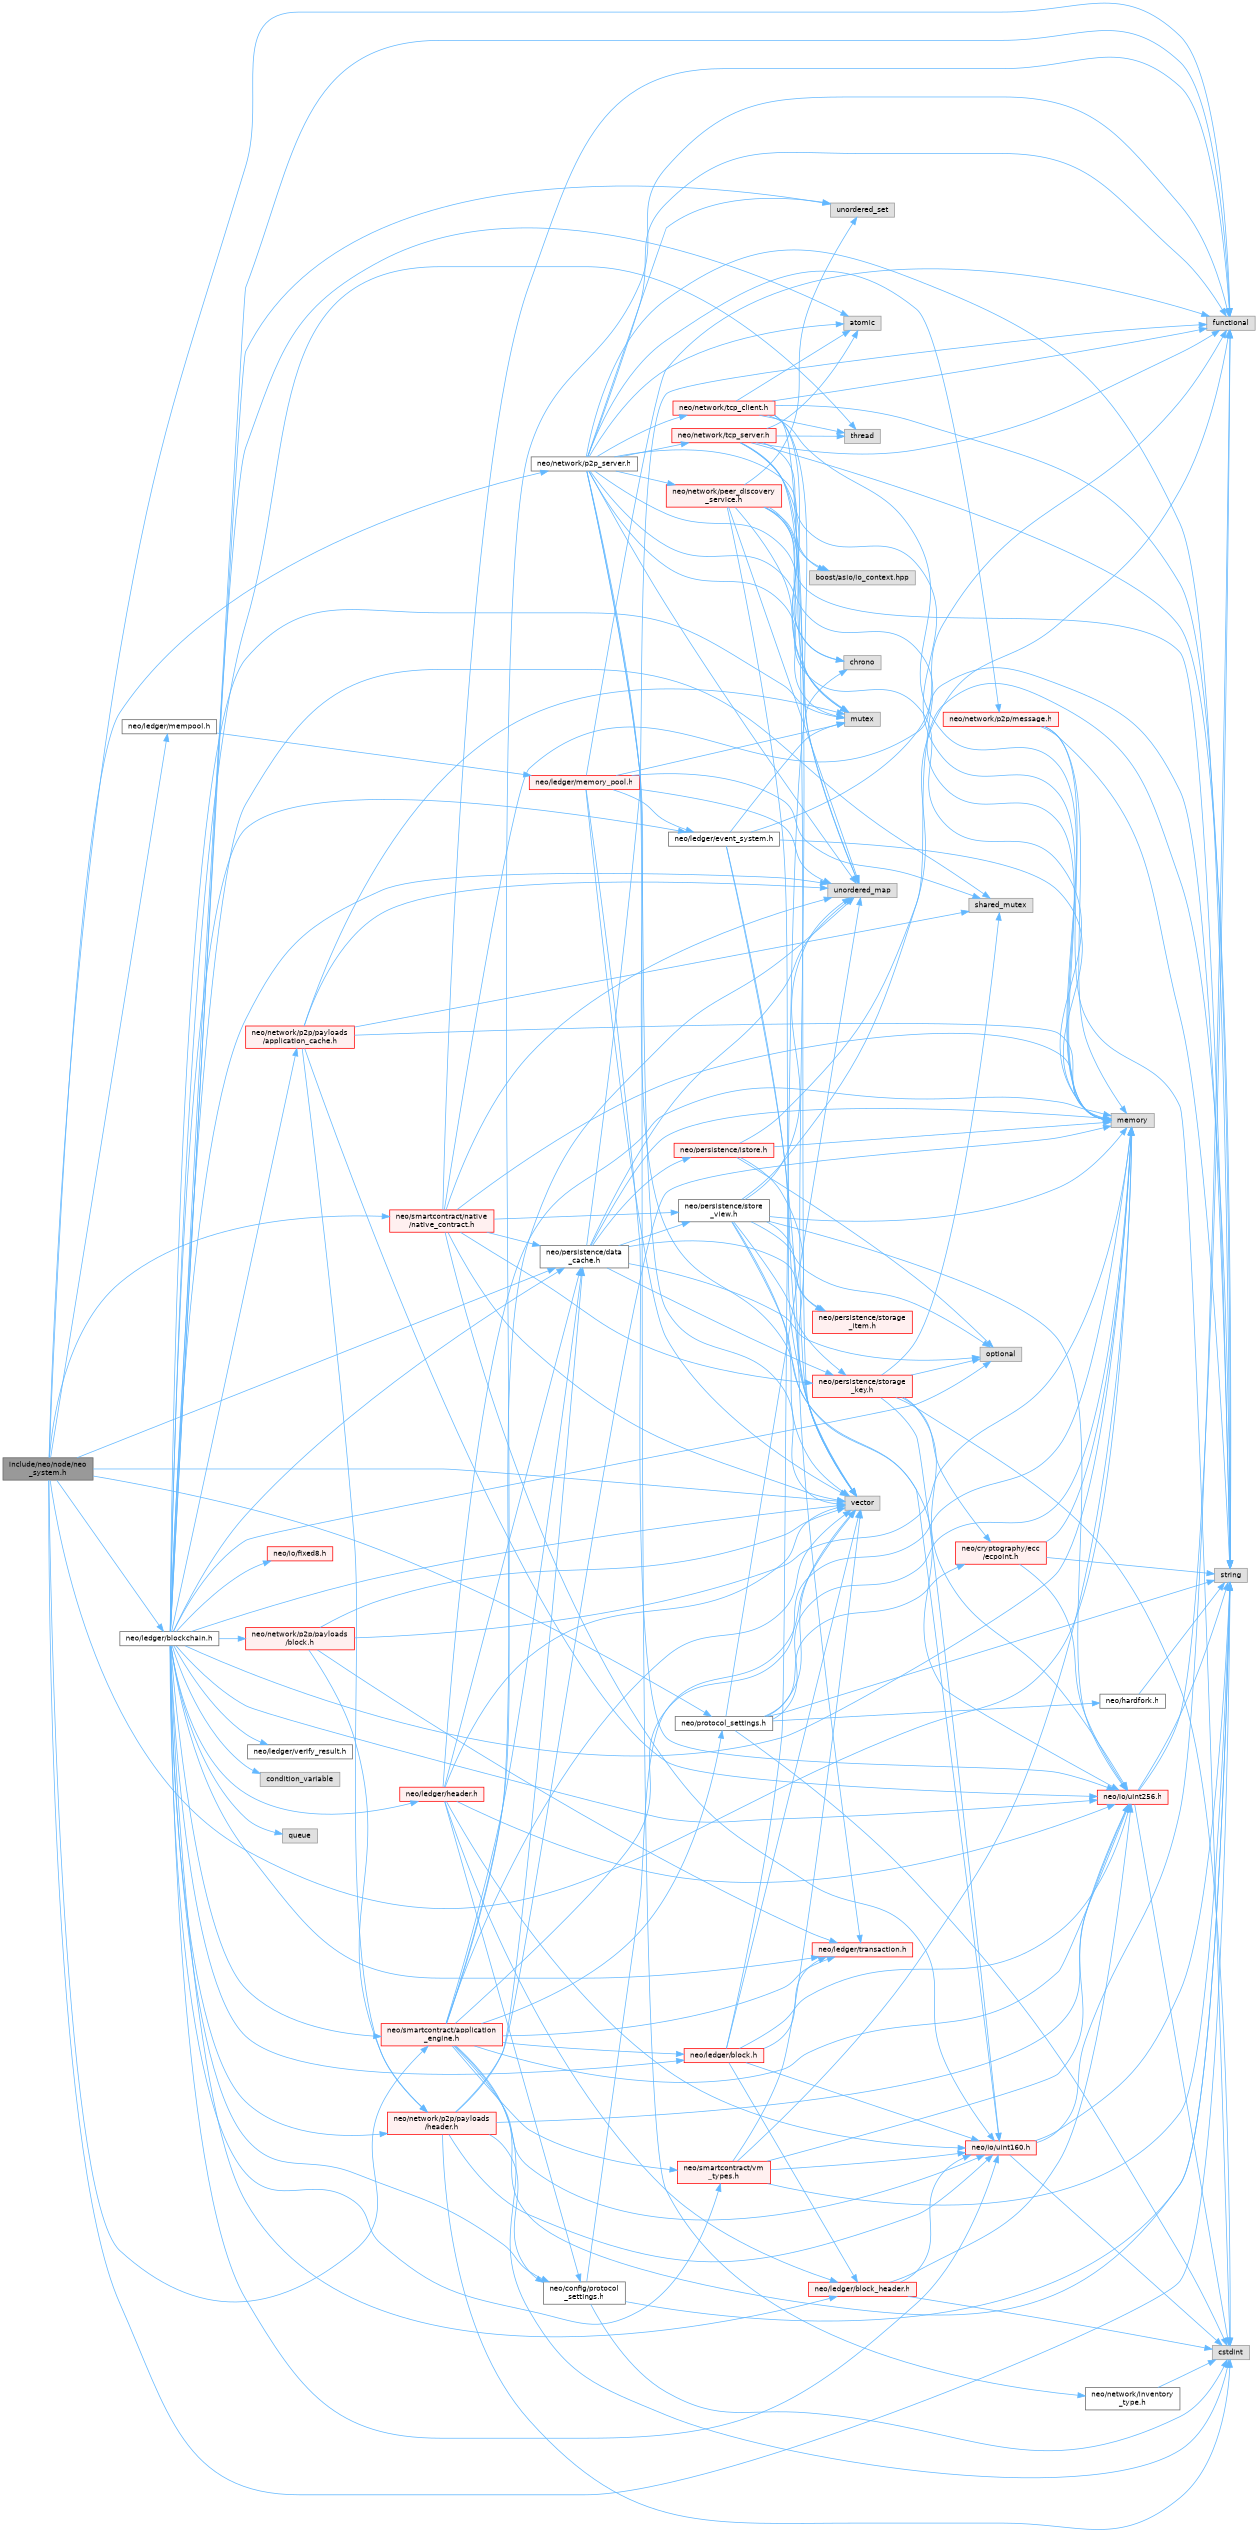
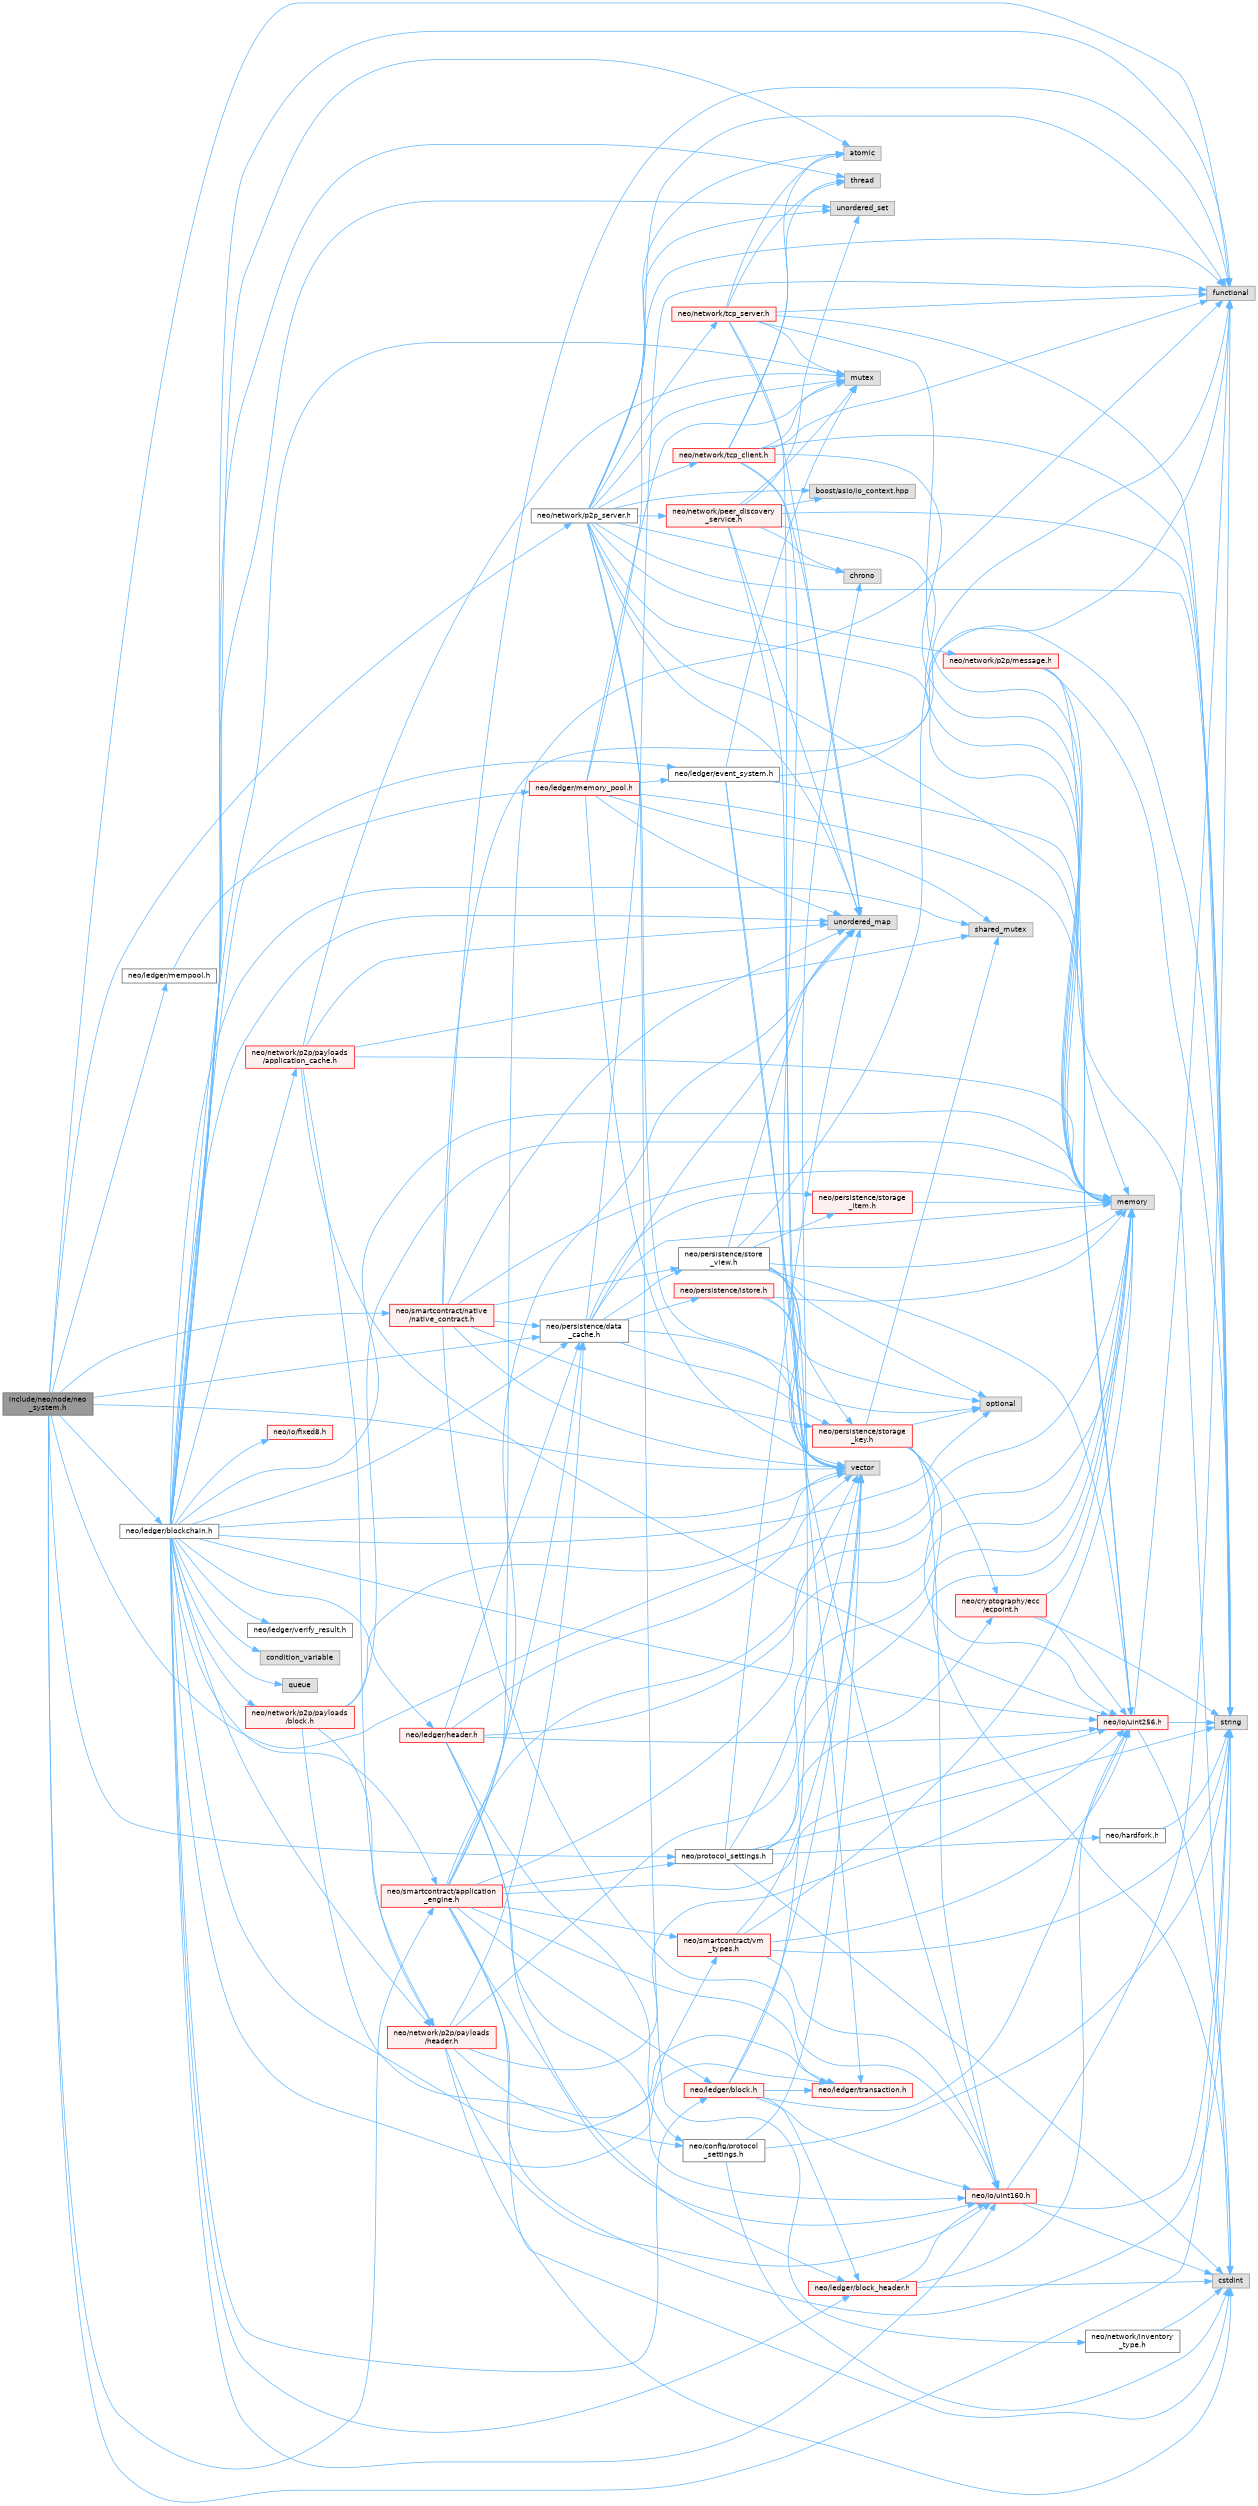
edge "neo/persistence/istore.h" -> "string": removed
edge "neo/persistence/storage _item.h" -> "memory": added
edge "neo/ledger/blockchain.h" -> "neo/config/protocol _settings.h": removed
